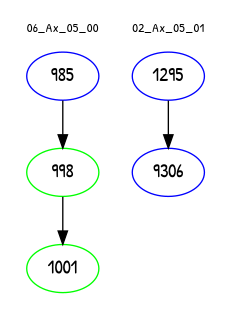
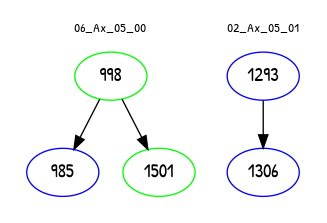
node "1295": label "1295" -> "1293"
edge "985" -> "998": reversed
node "9306": label "9306" -> "1306"
node "1001": label "1001" -> "1501"
